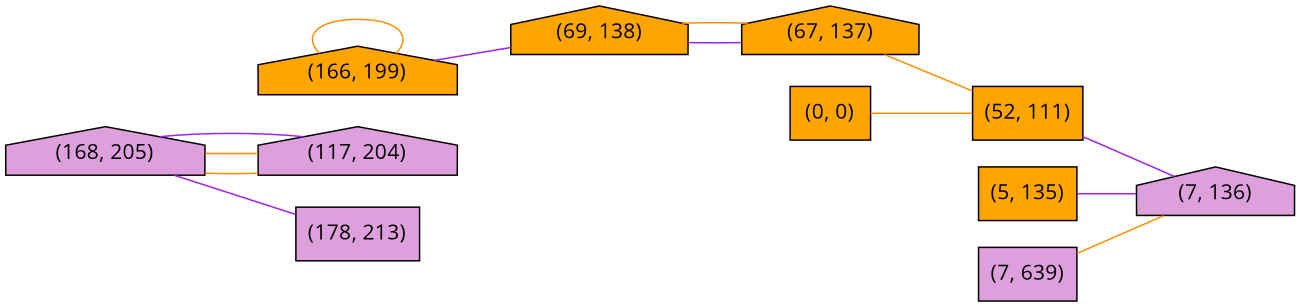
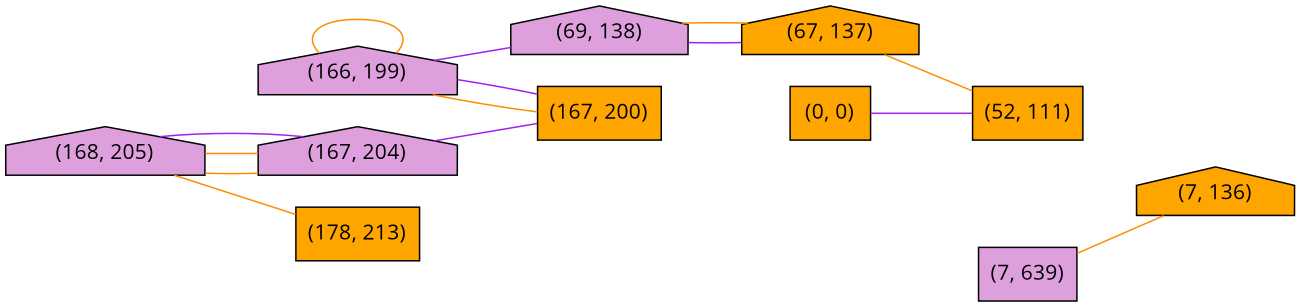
node "(69, 138)": fillcolor orange -> plum
node "(166, 199)": fillcolor orange -> plum
node "(167, 200)": added
edge "(0, 0)" -- "(52, 111)": color darkorange -> purple
node "(117, 204)": label "(117, 204)" -> "(167, 204)"
edge "(52, 111)" -- "(7, 136)": removed
node "(5, 135)": removed
node "(7, 136)": fillcolor plum -> orange
edge "(168, 205)" -- "(178, 213)": color purple -> darkorange
node "(178, 213)": fillcolor plum -> orange
